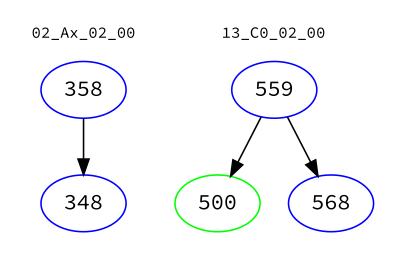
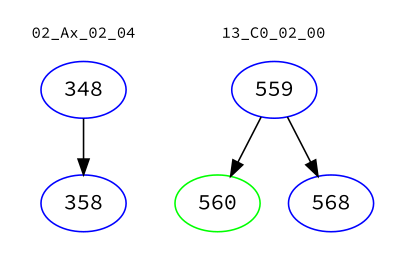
cluster "02_Ax_02_00": label "02_Ax_02_00" -> "02_Ax_02_04"
edge "358" -> "348": reversed
node "500": label "500" -> "560"
